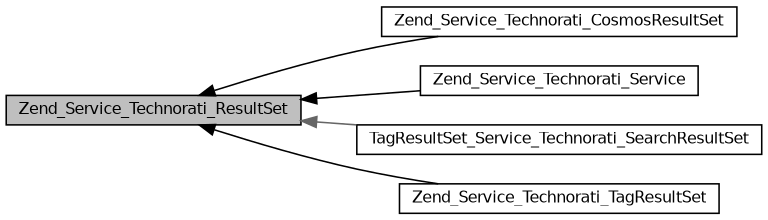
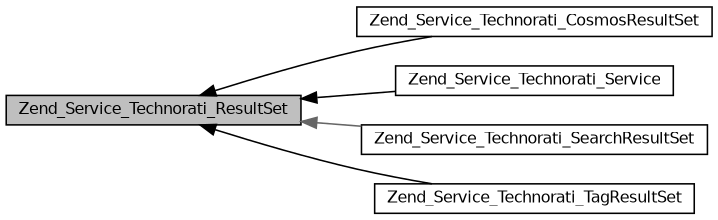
node "TagResultSet_Service_Technorati_SearchResultSet": label "TagResultSet_Service_Technorati_SearchResultSet" -> "Zend_Service_Technorati_SearchResultSet"
